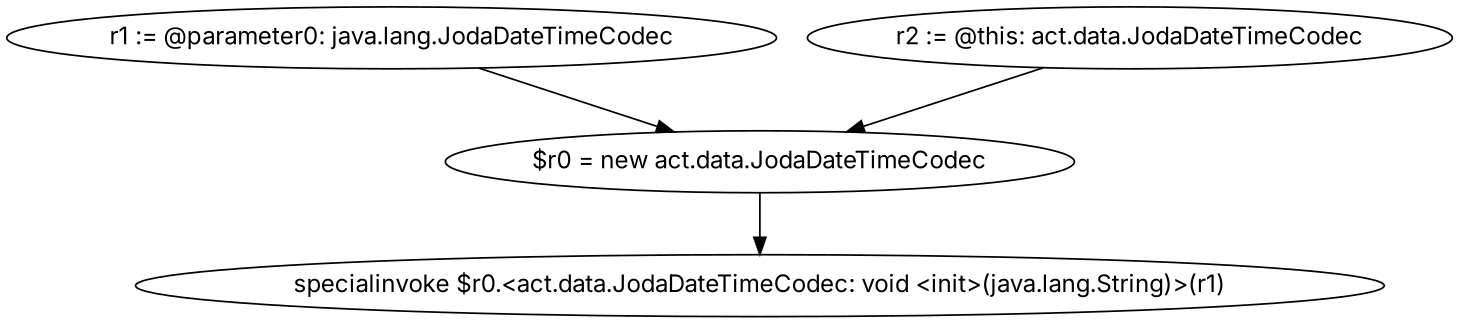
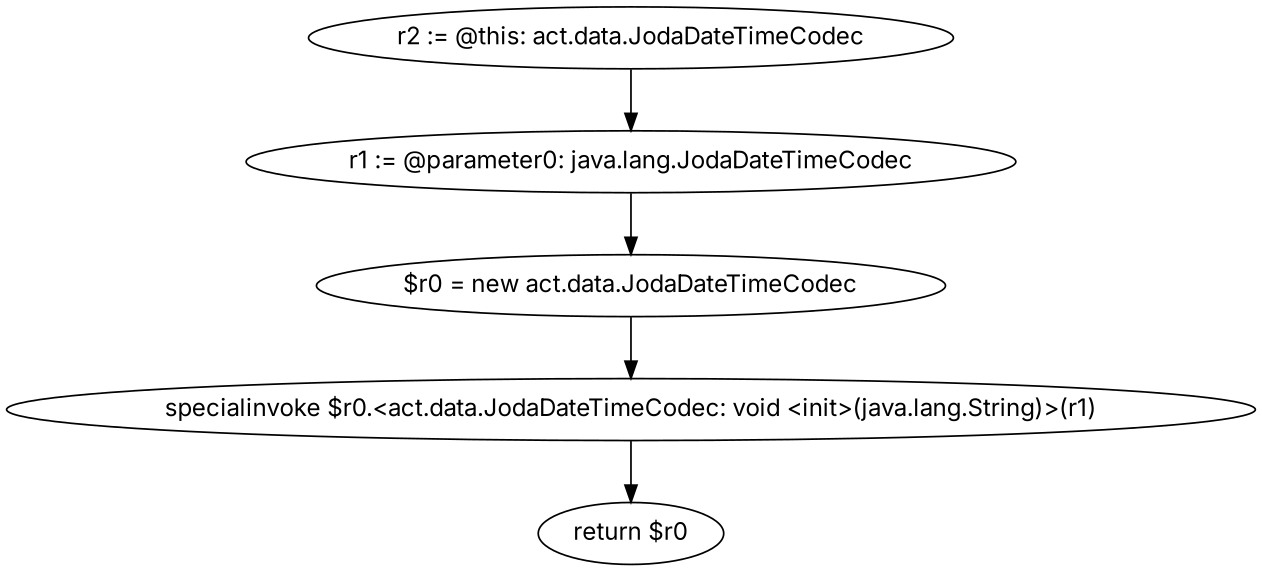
edge "r2 := @this: act.data.JodaDateTimeCodec" -> "$r0 = new act.data.JodaDateTimeCodec": now "r2 := @this: act.data.JodaDateTimeCodec" -> "r1 := @parameter0: java.lang.JodaDateTimeCodec"
node "return $r0": added
